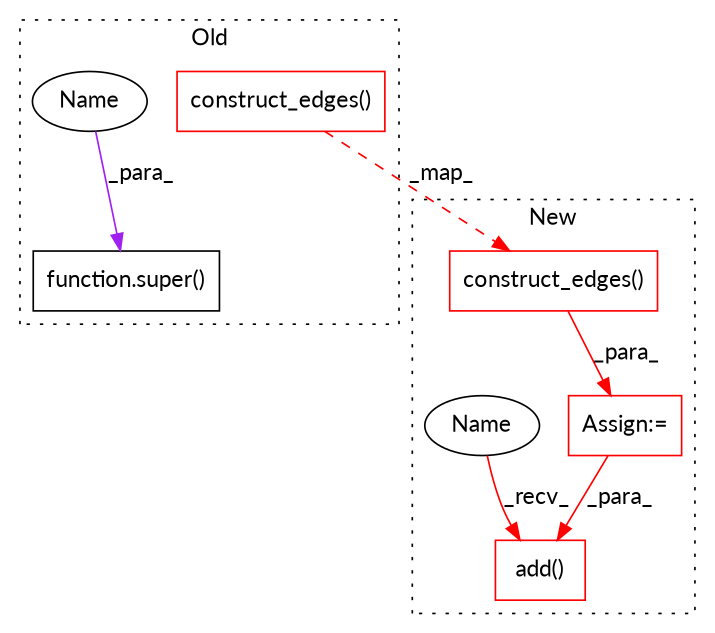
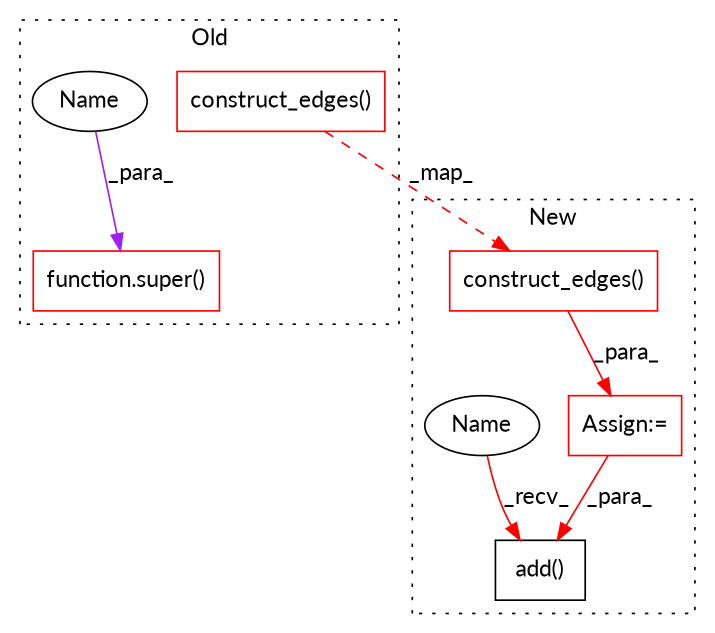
node "function.super()": color black -> red
node "add()": color red -> black
